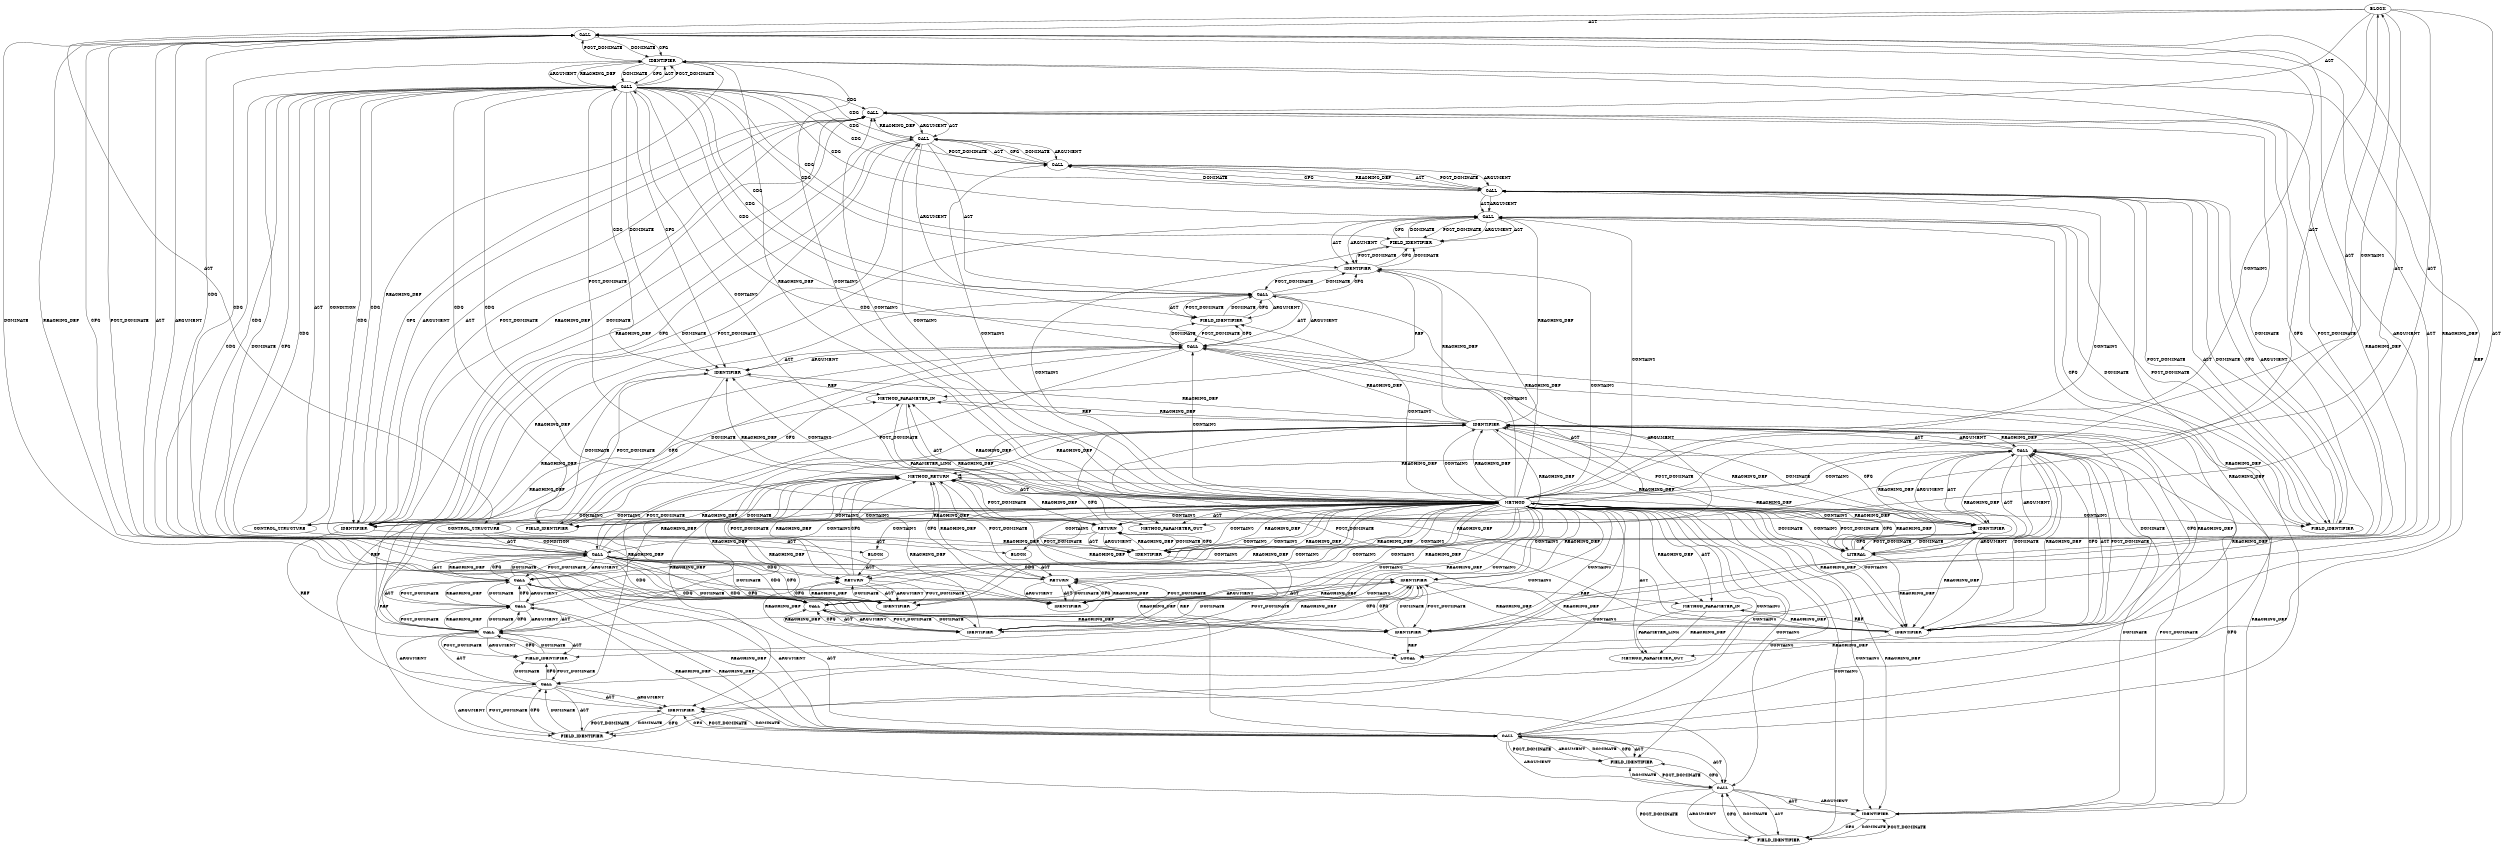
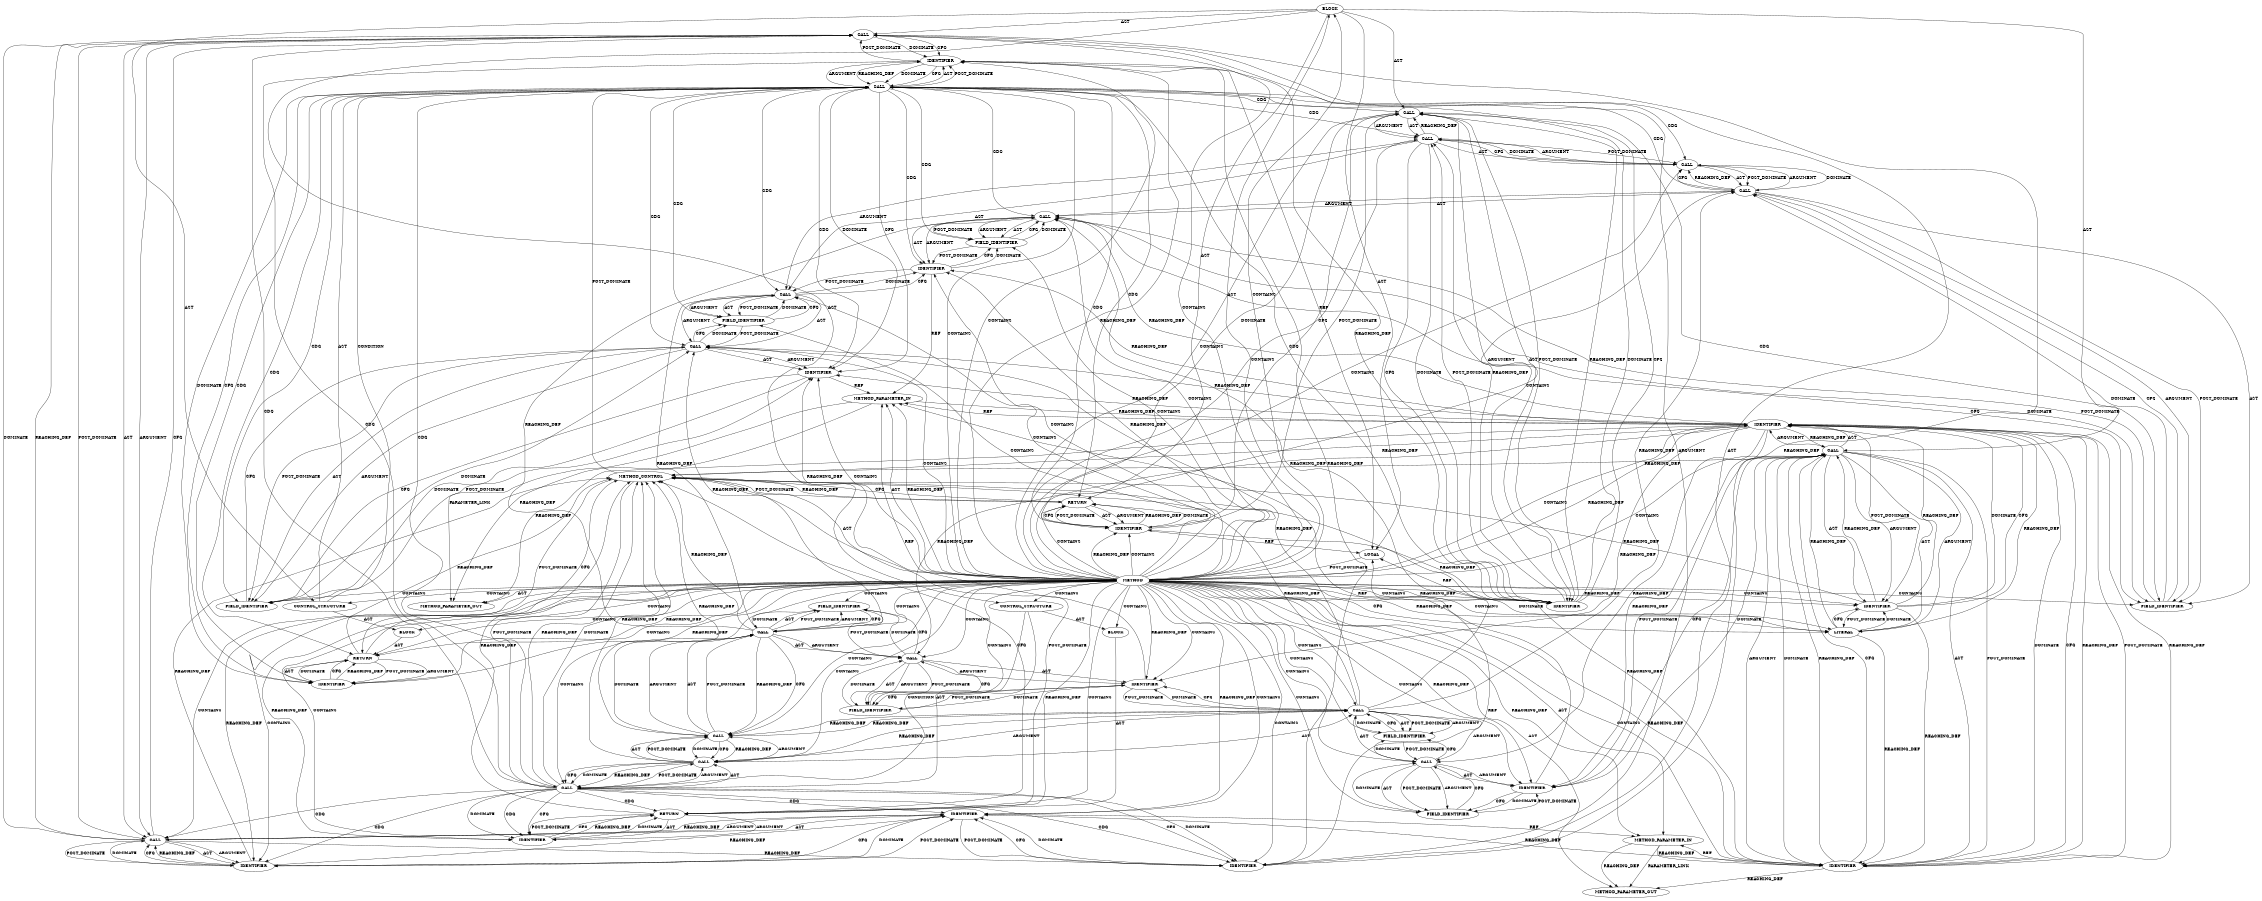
node "METHOD_RETURN": label "METHOD_RETURN" -> "METHOD_CONTROL"
edge "LITERAL" -> "METHOD": now "LOCAL" -> "METHOD"
